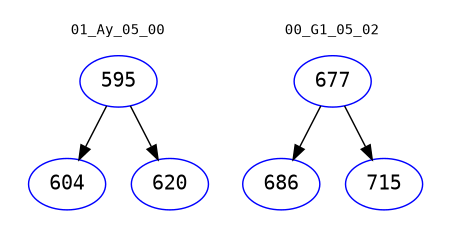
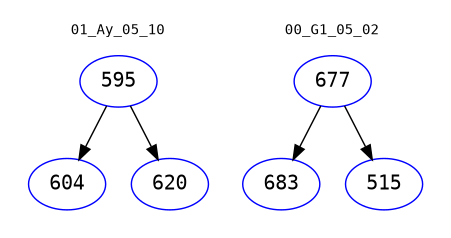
cluster "01_Ay_05_00": label "01_Ay_05_00" -> "01_Ay_05_10"
node "686": label "686" -> "683"
node "715": label "715" -> "515"
